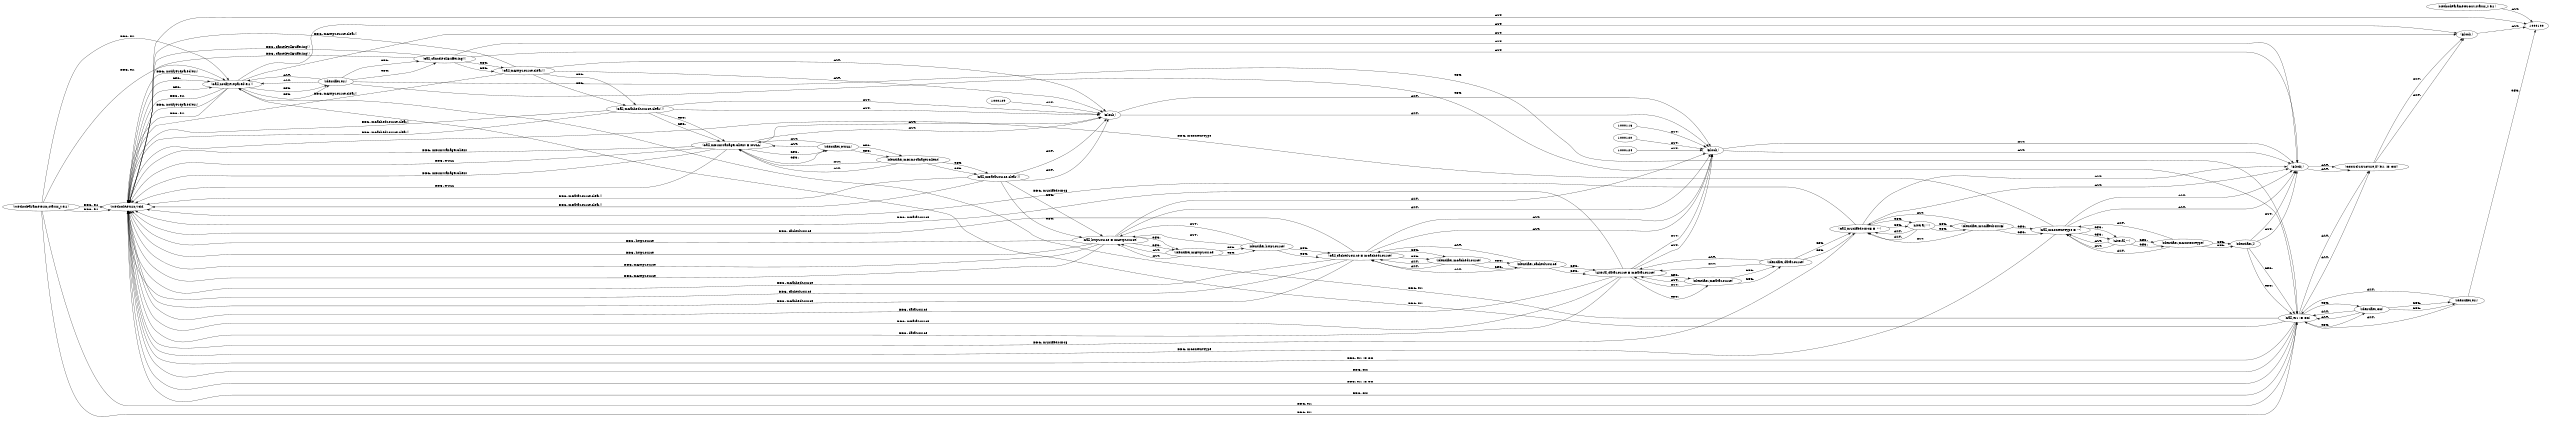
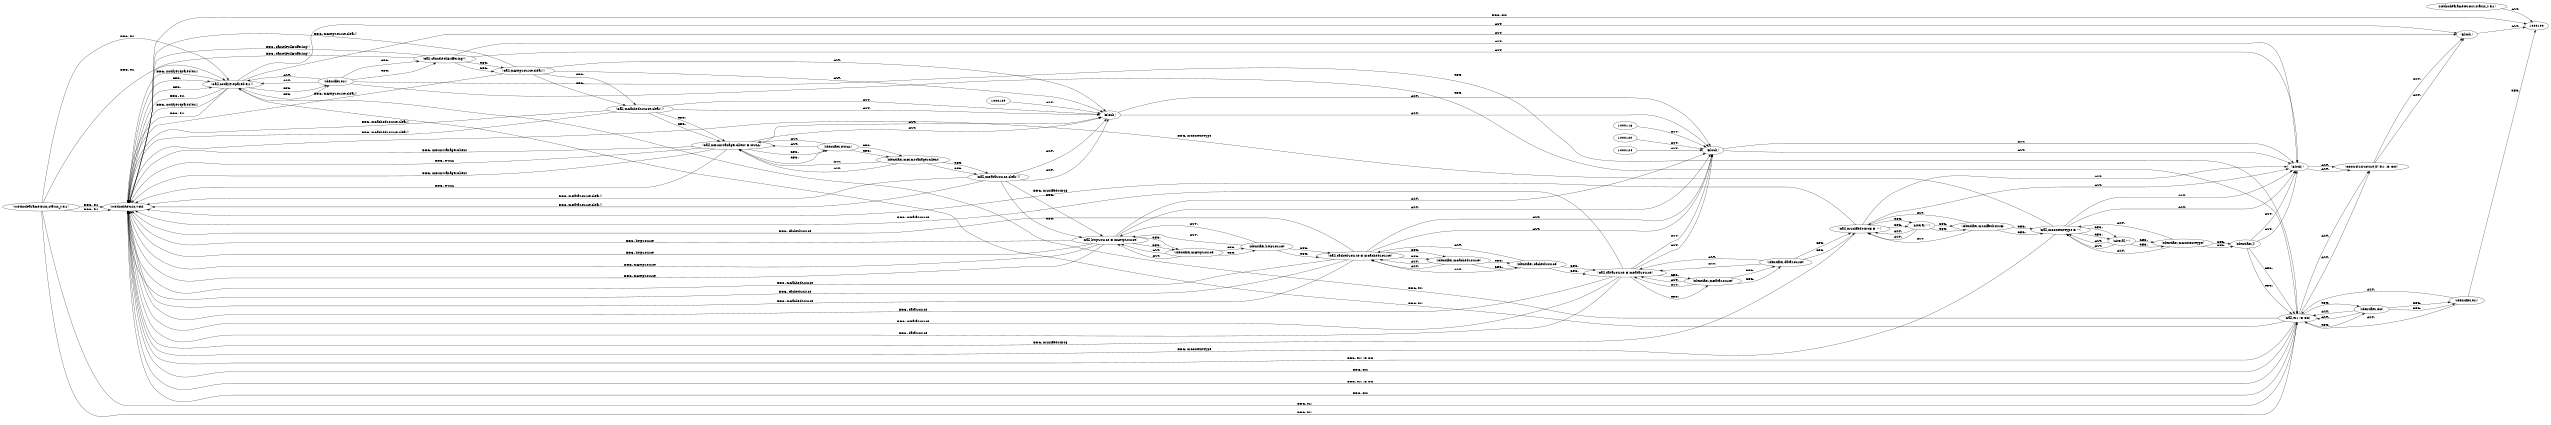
edge "(MethodReturn,void)" -> "1000100": label "AST: " -> "DDG: OK"
node "(Literal,dataSource = mDataSource)": label "(Literal,dataSource = mDataSource)" -> "(Call,dataSource = mDataSource)"
